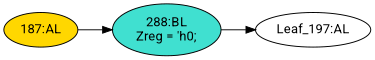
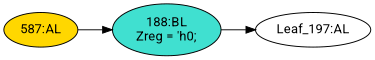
node "187:AL": label "187:AL" -> "587:AL"
node "288:BL Zreg = 'h0;": label "288:BL Zreg = 'h0;" -> "188:BL Zreg = 'h0;"
